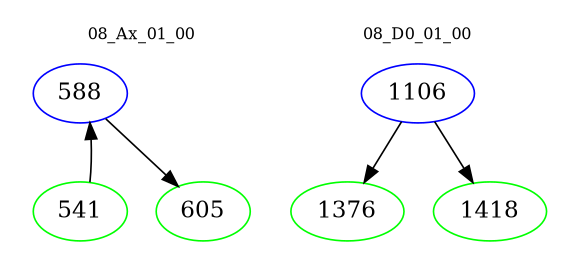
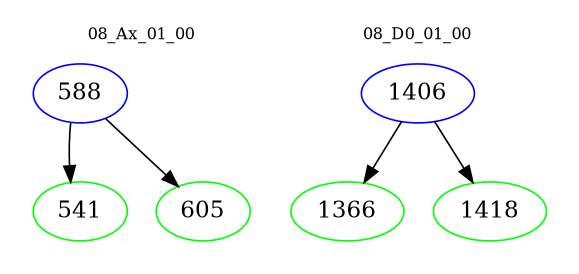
node "1106": label "1106" -> "1406"
edge "541" -> "588": reversed
node "1376": label "1376" -> "1366"
